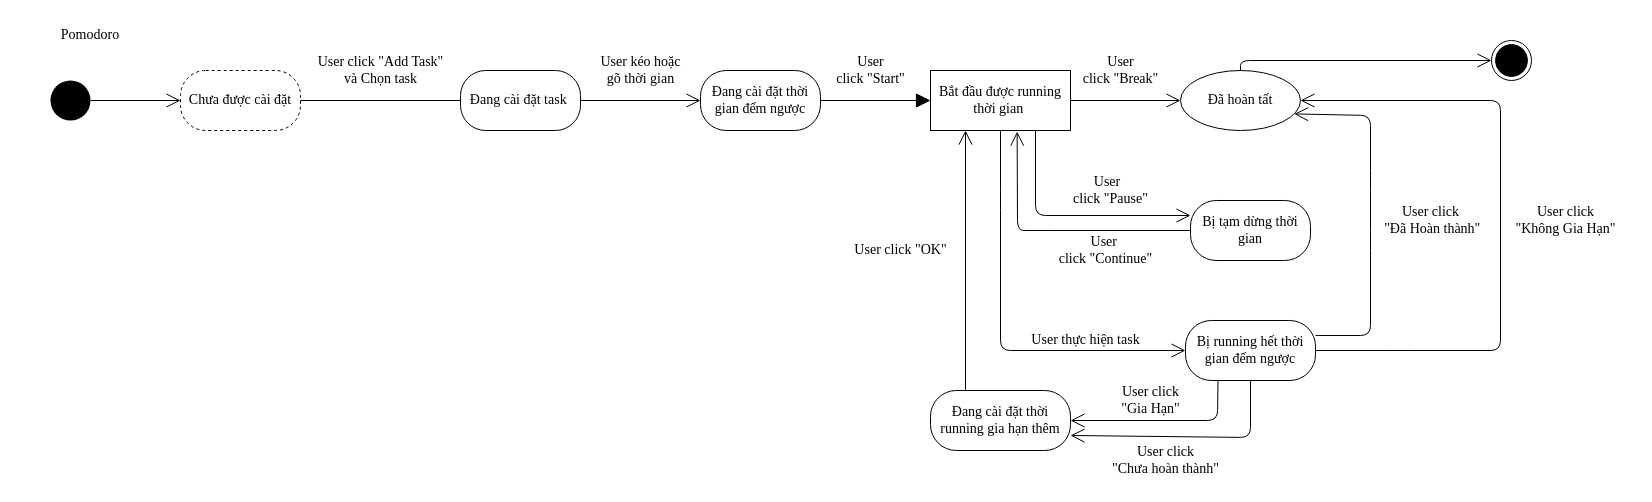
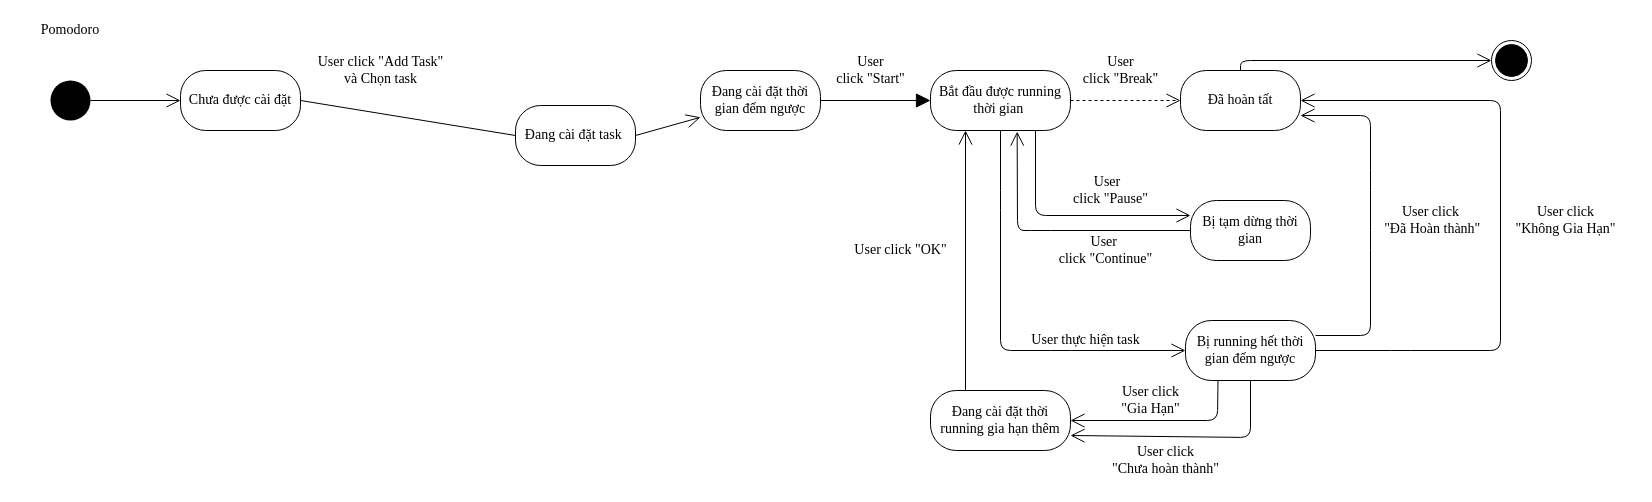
node "Pomodoro": moved (91, 36) -> (71, 31)
node "User kéo hoặc gõ thời gian": removed
node "Chưa được cài đặt": style dashed -> solid
node "Đang cài đặt task": moved (521, 101) -> (576, 136)
node "Bắt đầu được running thời gian": shape rectangle -> rounded rectangle
edge "Bắt đầu được running thời gian" -> "Đã hoàn tất": style solid -> dashed
node "Đã hoàn tất": shape ellipse -> rounded rectangle
